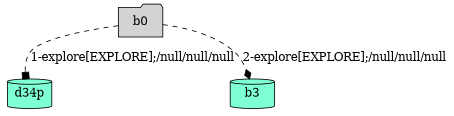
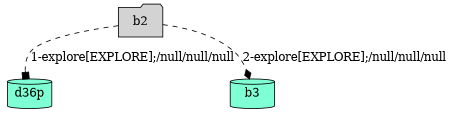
node "b0": label "b0" -> "b2"
node "d34p": label "d34p" -> "d36p"
